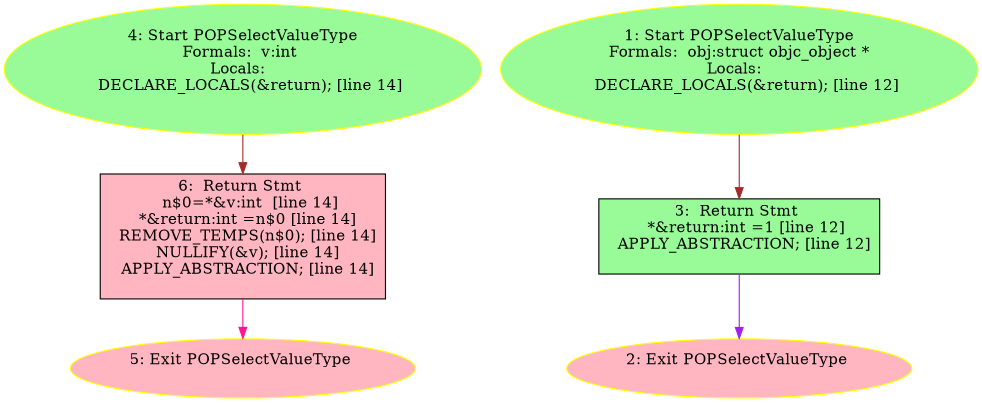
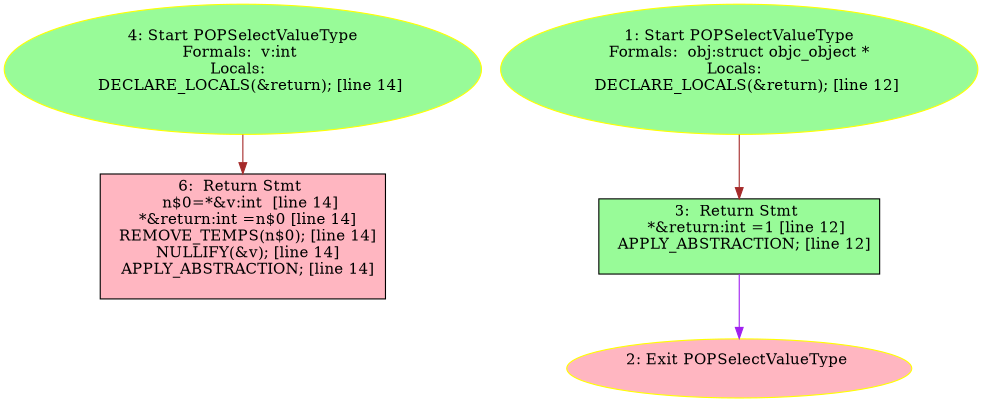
node "5: Exit POPSelectValueType": removed
